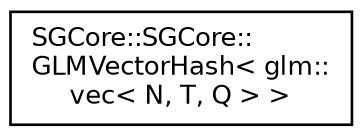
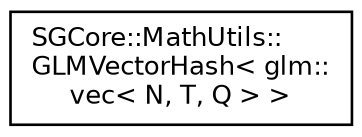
node "SGCore::SGCore:: GLMVectorHash< glm:: vec< N, T, Q > >": label "SGCore::SGCore:: GLMVectorHash< glm:: vec< N, T, Q > >" -> "SGCore::MathUtils:: GLMVectorHash< glm:: vec< N, T, Q > >"
